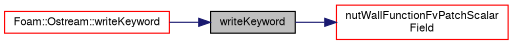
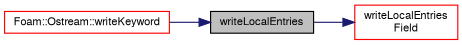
node "writeKeyword": label "writeKeyword" -> "writeLocalEntries"
node "nutWallFunctionFvPatchScalar Field": label "nutWallFunctionFvPatchScalar Field" -> "writeLocalEntries Field"
